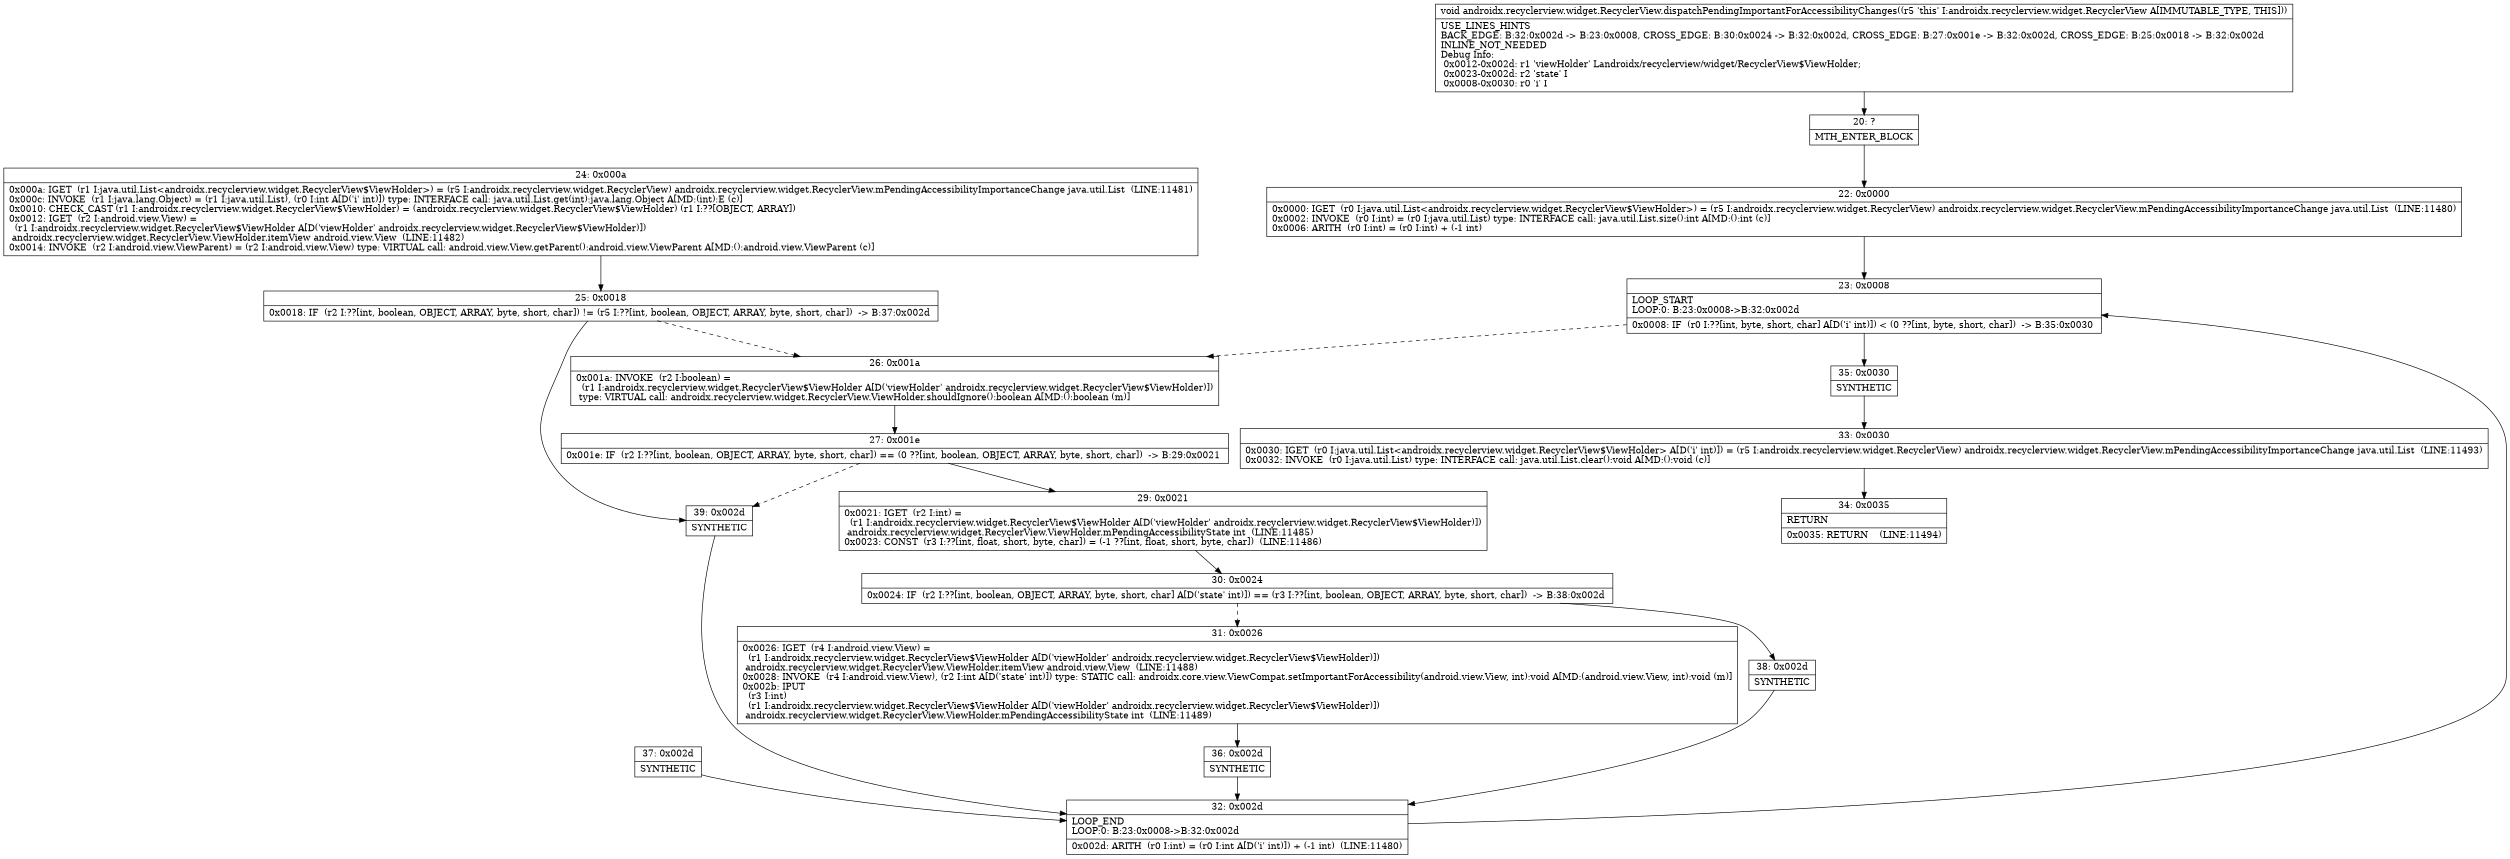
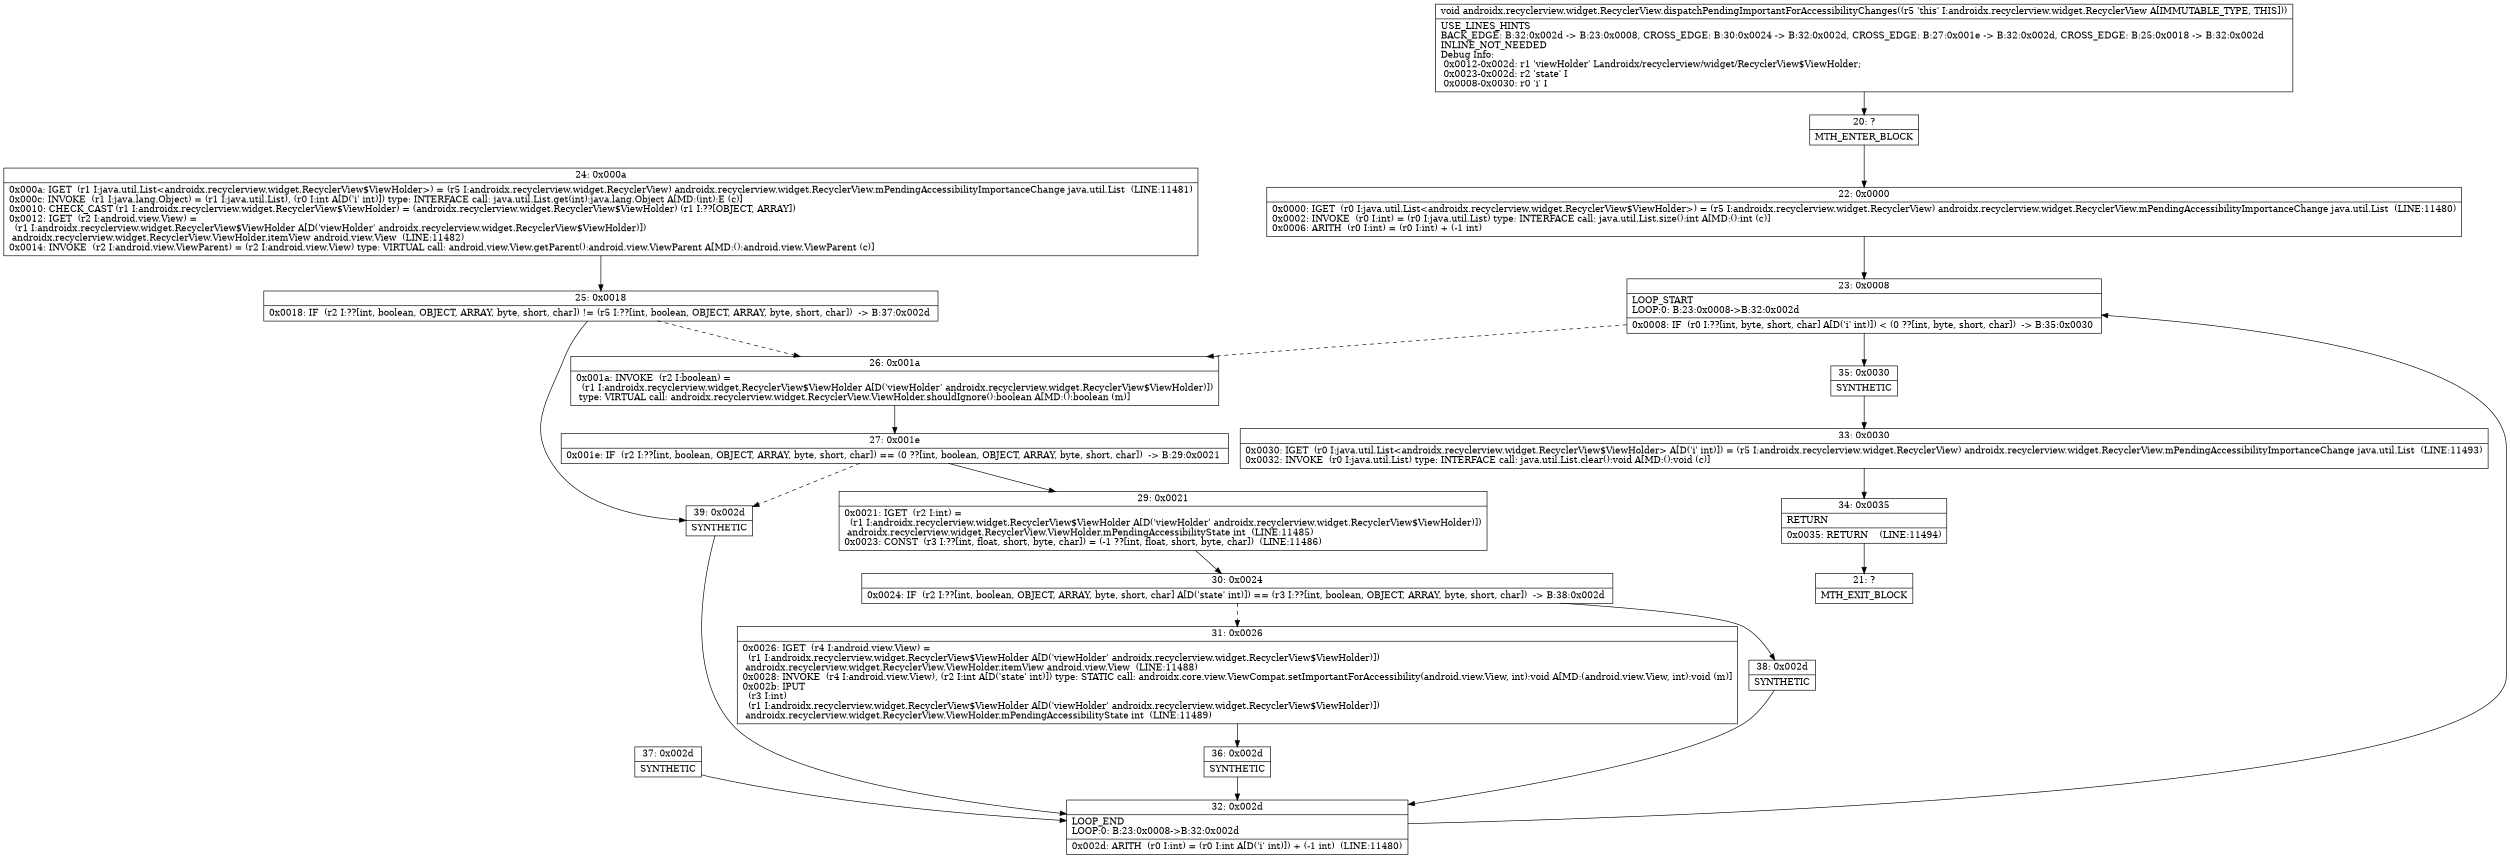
node "21: ?": added
